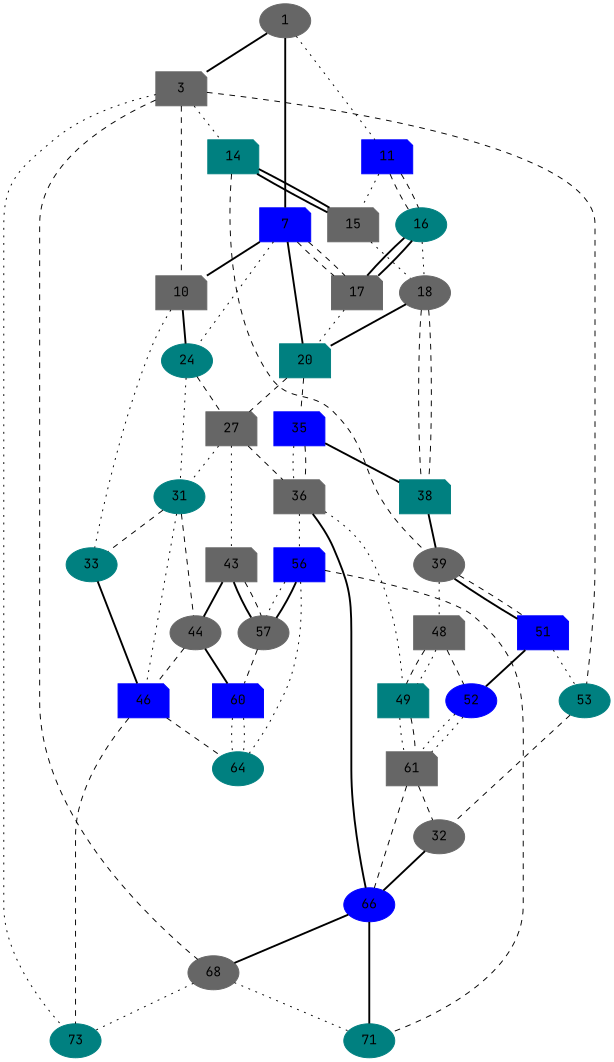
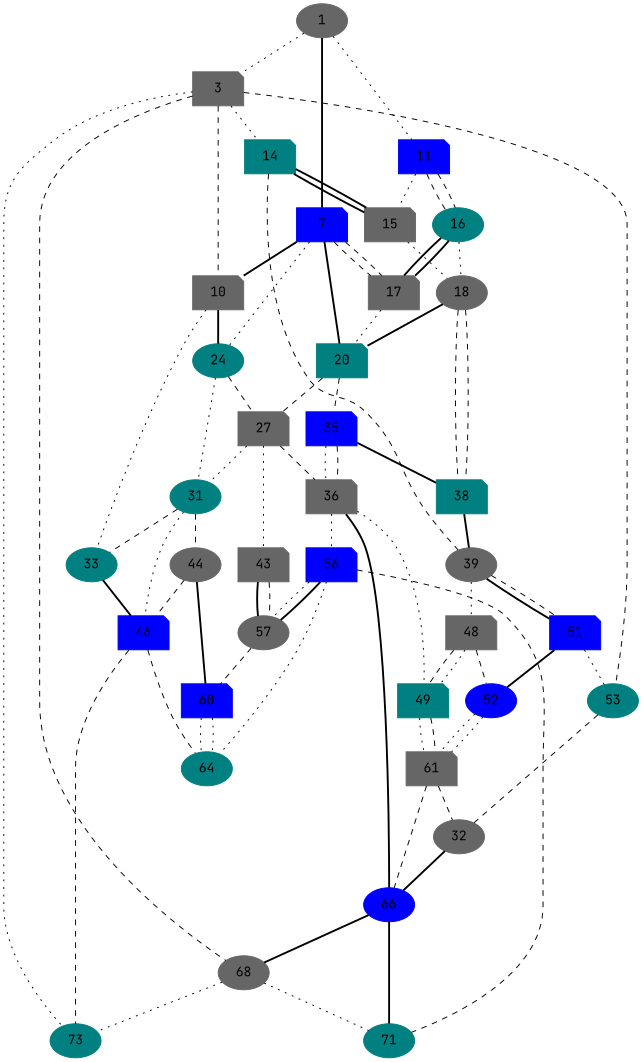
edge "1" -- "3": style bold -> dotted
edge "43" -- "44": removed
